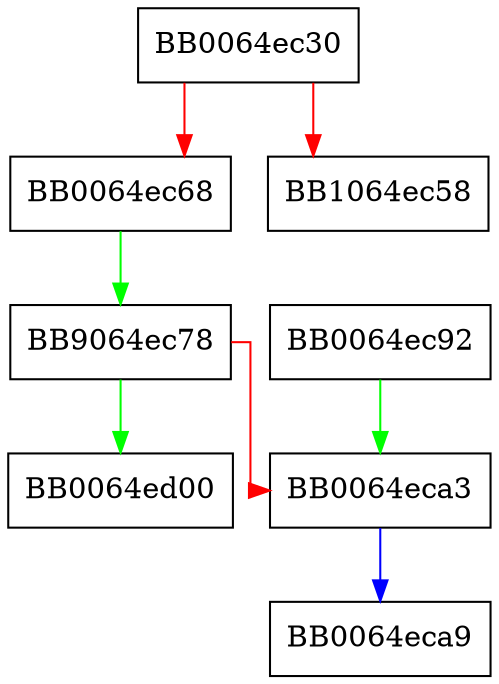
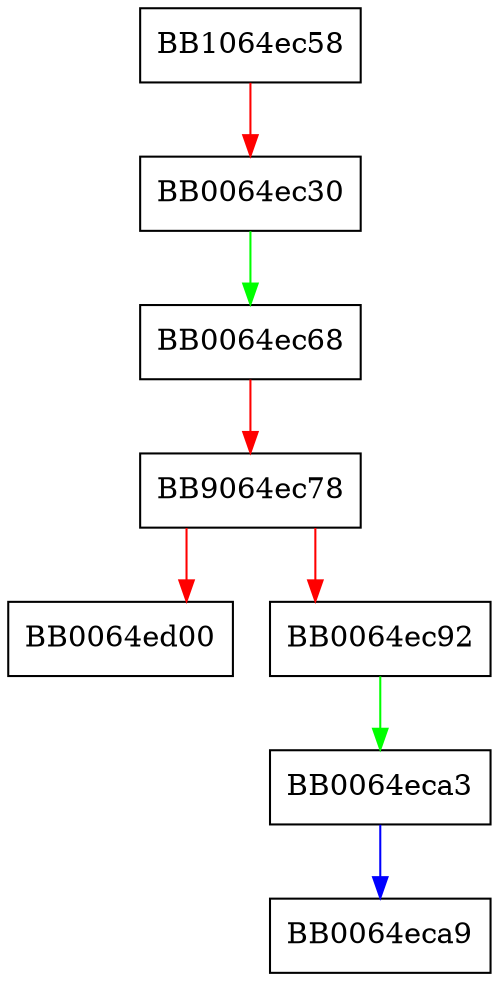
edge "BB0064ec30" -> "BB0064ec68": color red -> green
edge "BB0064ec30" -> "BB1064ec58": reversed
edge "BB0064ec68" -> "BB9064ec78": color green -> red
edge "BB9064ec78" -> "BB0064ed00": color green -> red
edge "BB9064ec78" -> "BB0064eca3": now "BB9064ec78" -> "BB0064ec92"
